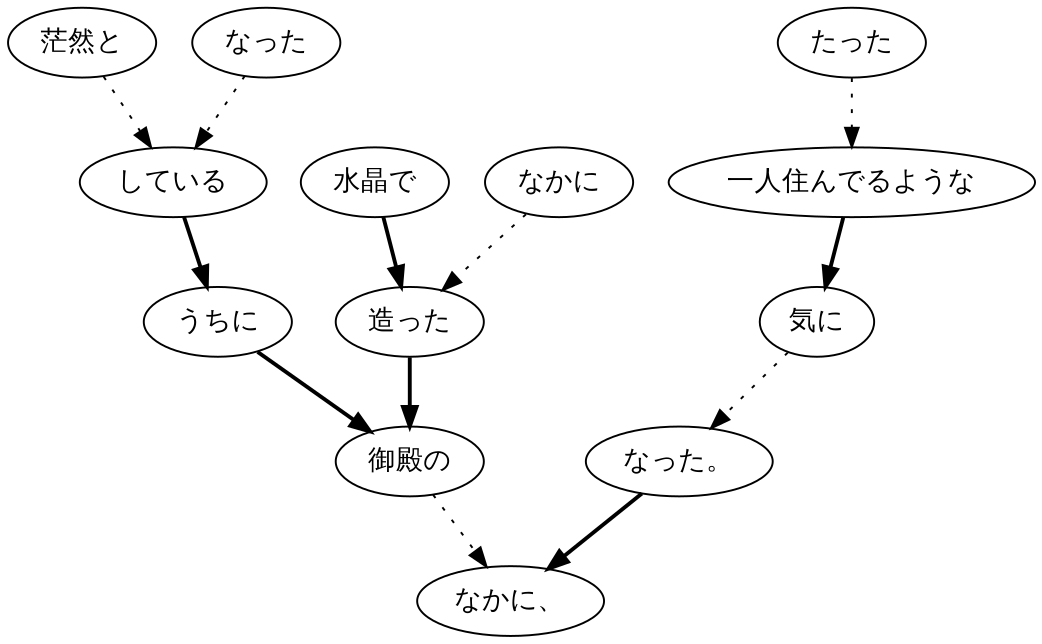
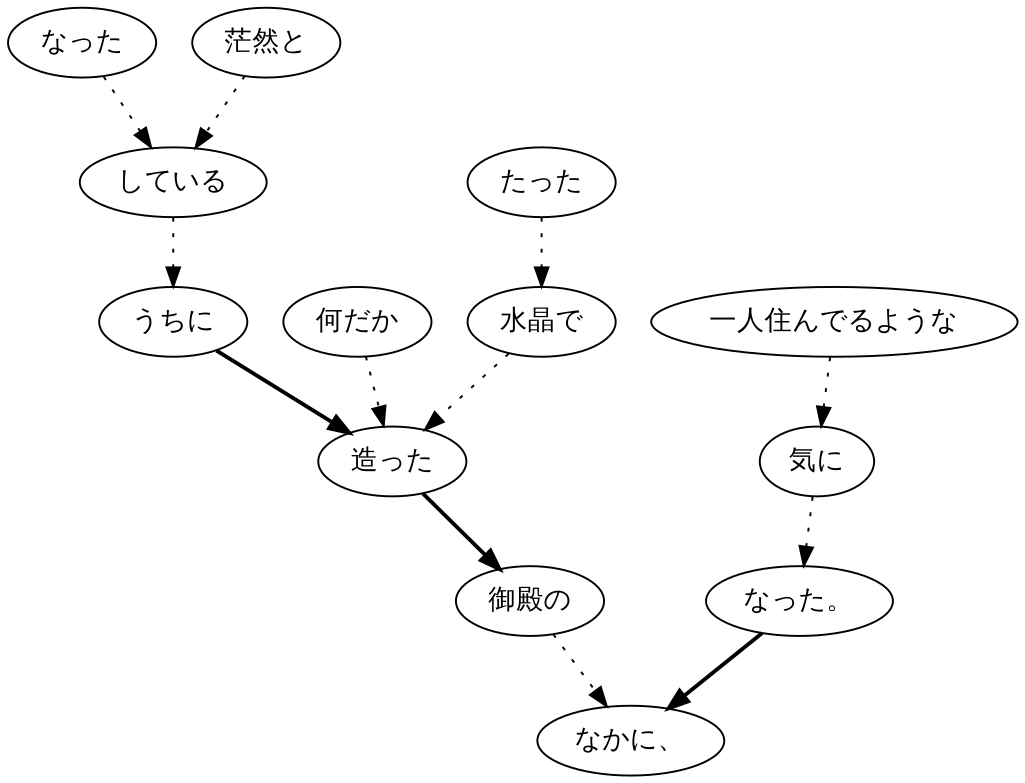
edge "たった" -> "一人住んでるような": now "たった" -> "水晶で"
node "なかに": label "なかに" -> "何だか"
edge "水晶で" -> "造った": style bold -> dotted
edge "している" -> "うちに": style bold -> dotted
edge "一人住んでるような" -> "気に": style bold -> dotted
edge "うちに" -> "御殿の": now "うちに" -> "造った"
